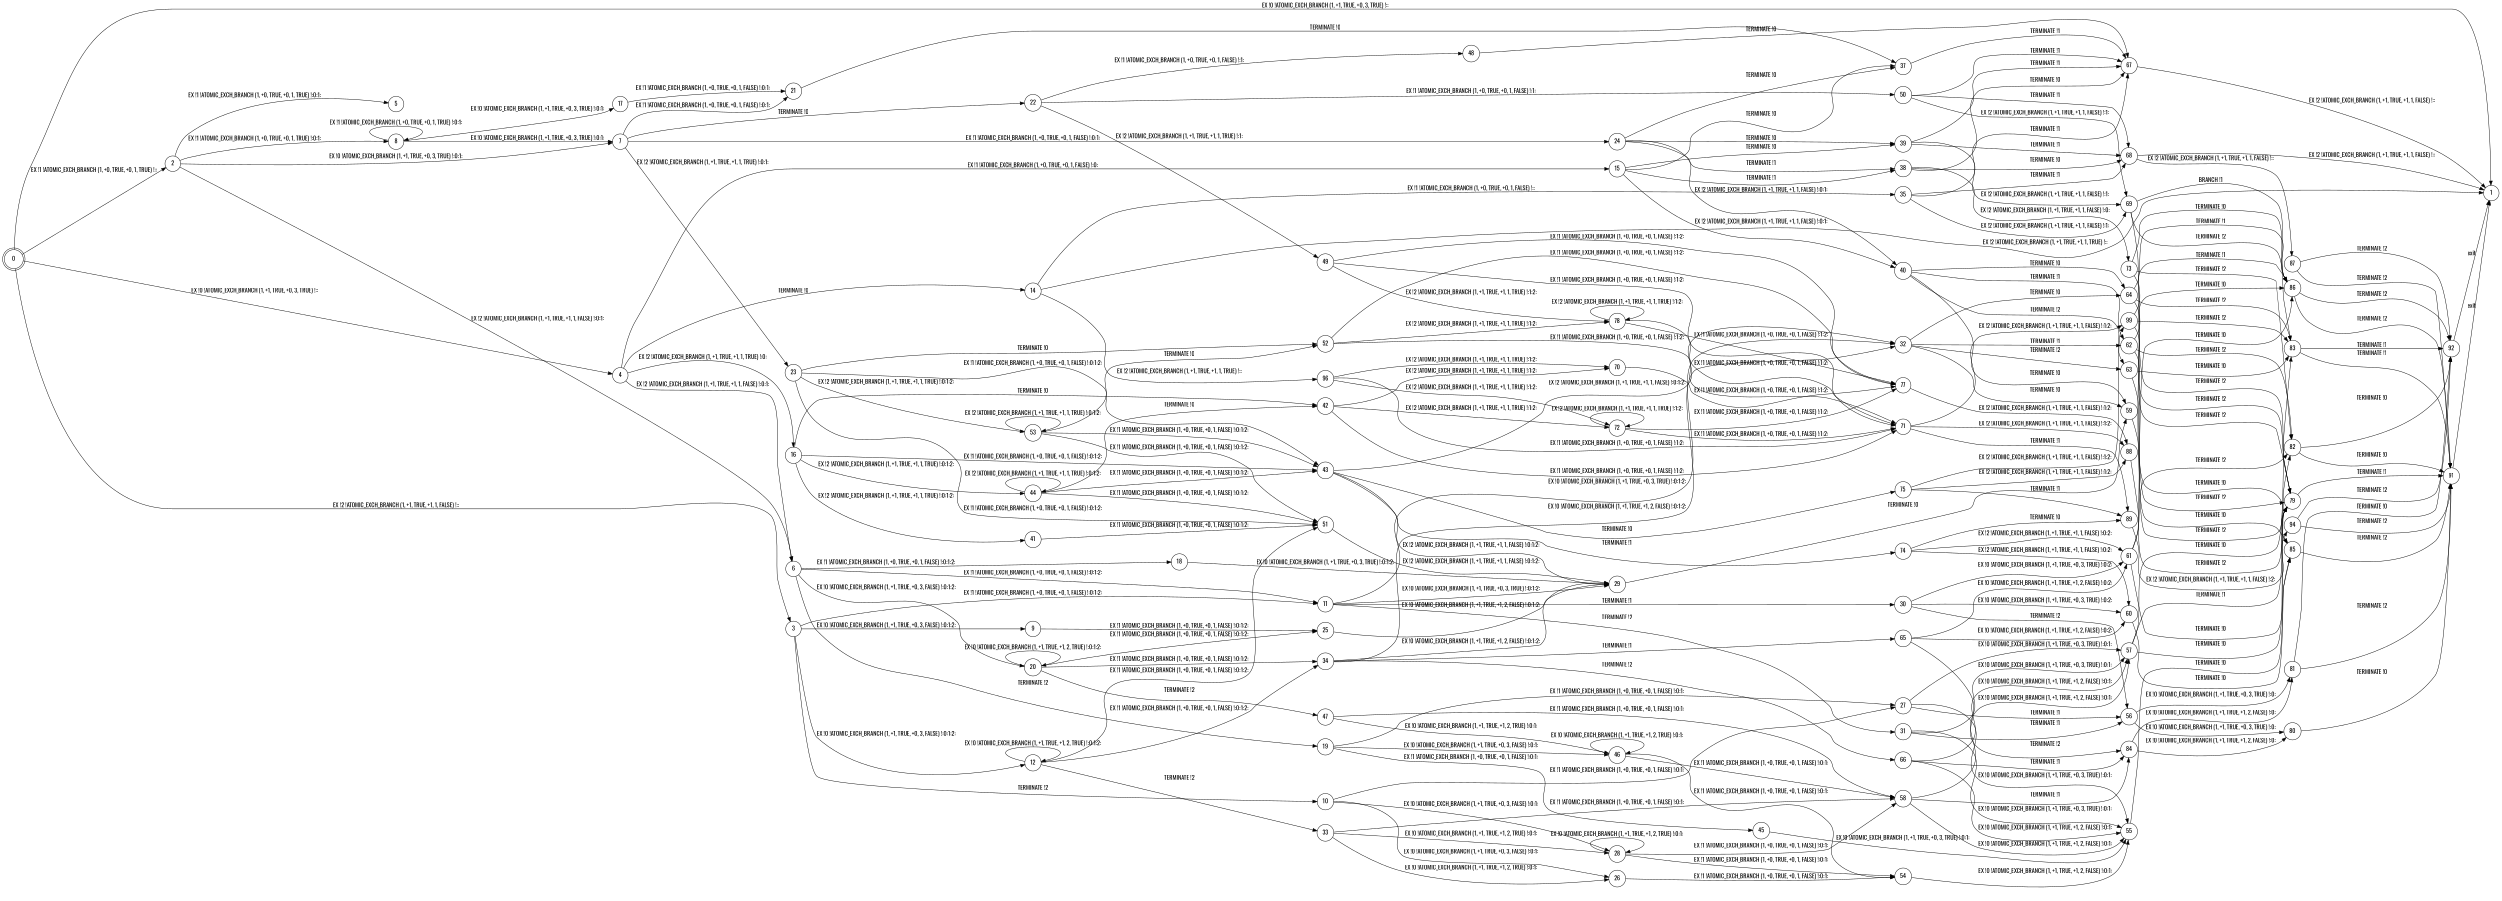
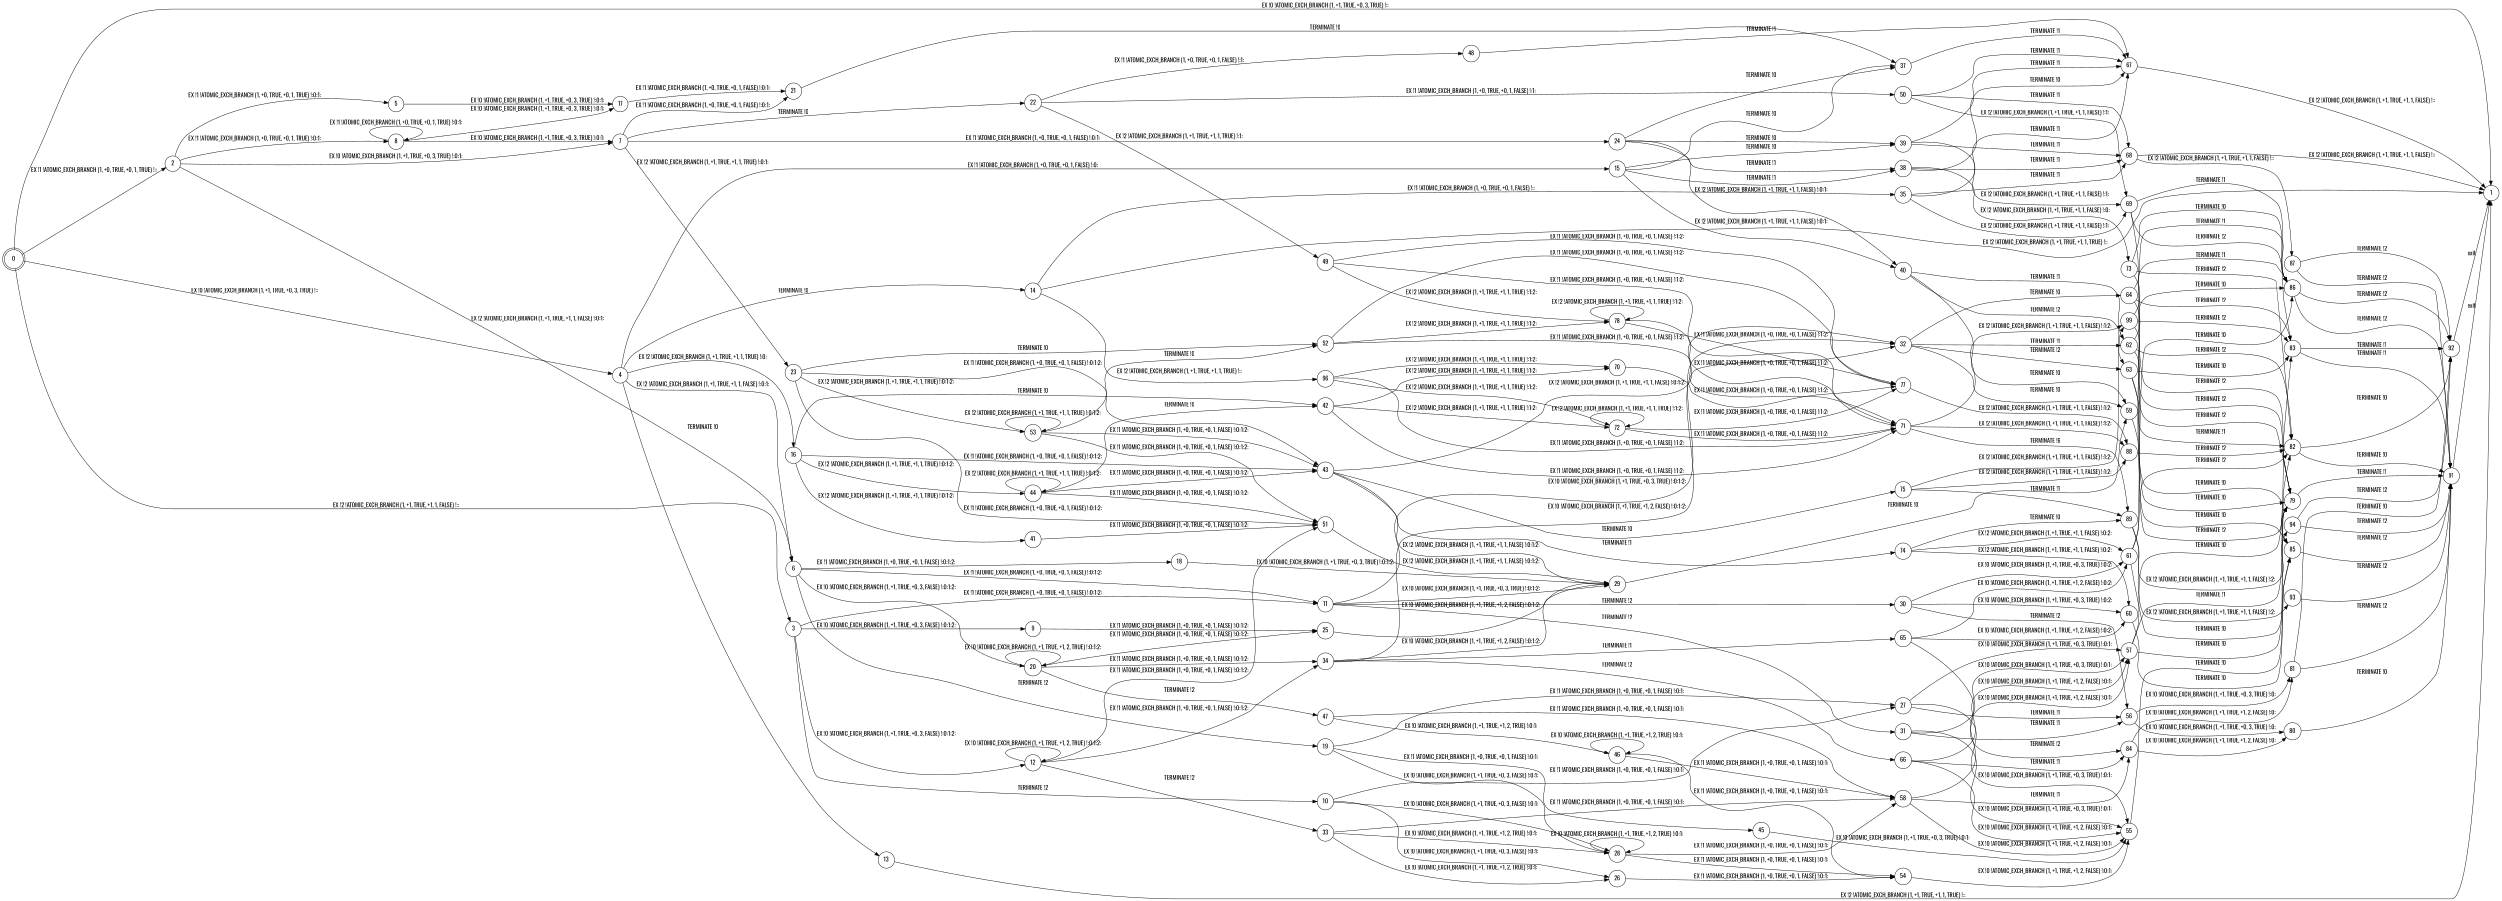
edge "48" -> "67": label "TERMINATE !0" -> "TERMINATE !1"
edge "5" -> "17": added, label "EX !0 !ATOMIC_EXCH_BRANCH (1, +1, TRUE, +0, 3, TRUE) !:0:1:"
edge "38" -> "68": label "TERMINATE !0" -> "TERMINATE !1"
edge "69" -> "86": label "BRANCH !1" -> "TERMINATE !1"
edge "40" -> "64": removed, label "TERMINATE !0"
edge "71" -> "89": label "TERMINATE !1" -> "TERMINATE !6"
edge "63" -> "82": added, label "TERMINATE !1"
edge "63" -> "79": label "TERMINATE !2" -> "TERMINATE !0"
edge "88" -> "79": now "88" -> "82"
node "93": added
edge "11" -> "30": label "TERMINATE !1" -> "TERMINATE !2"
edge "19" -> "46": now "19" -> "28"
node "13": added
